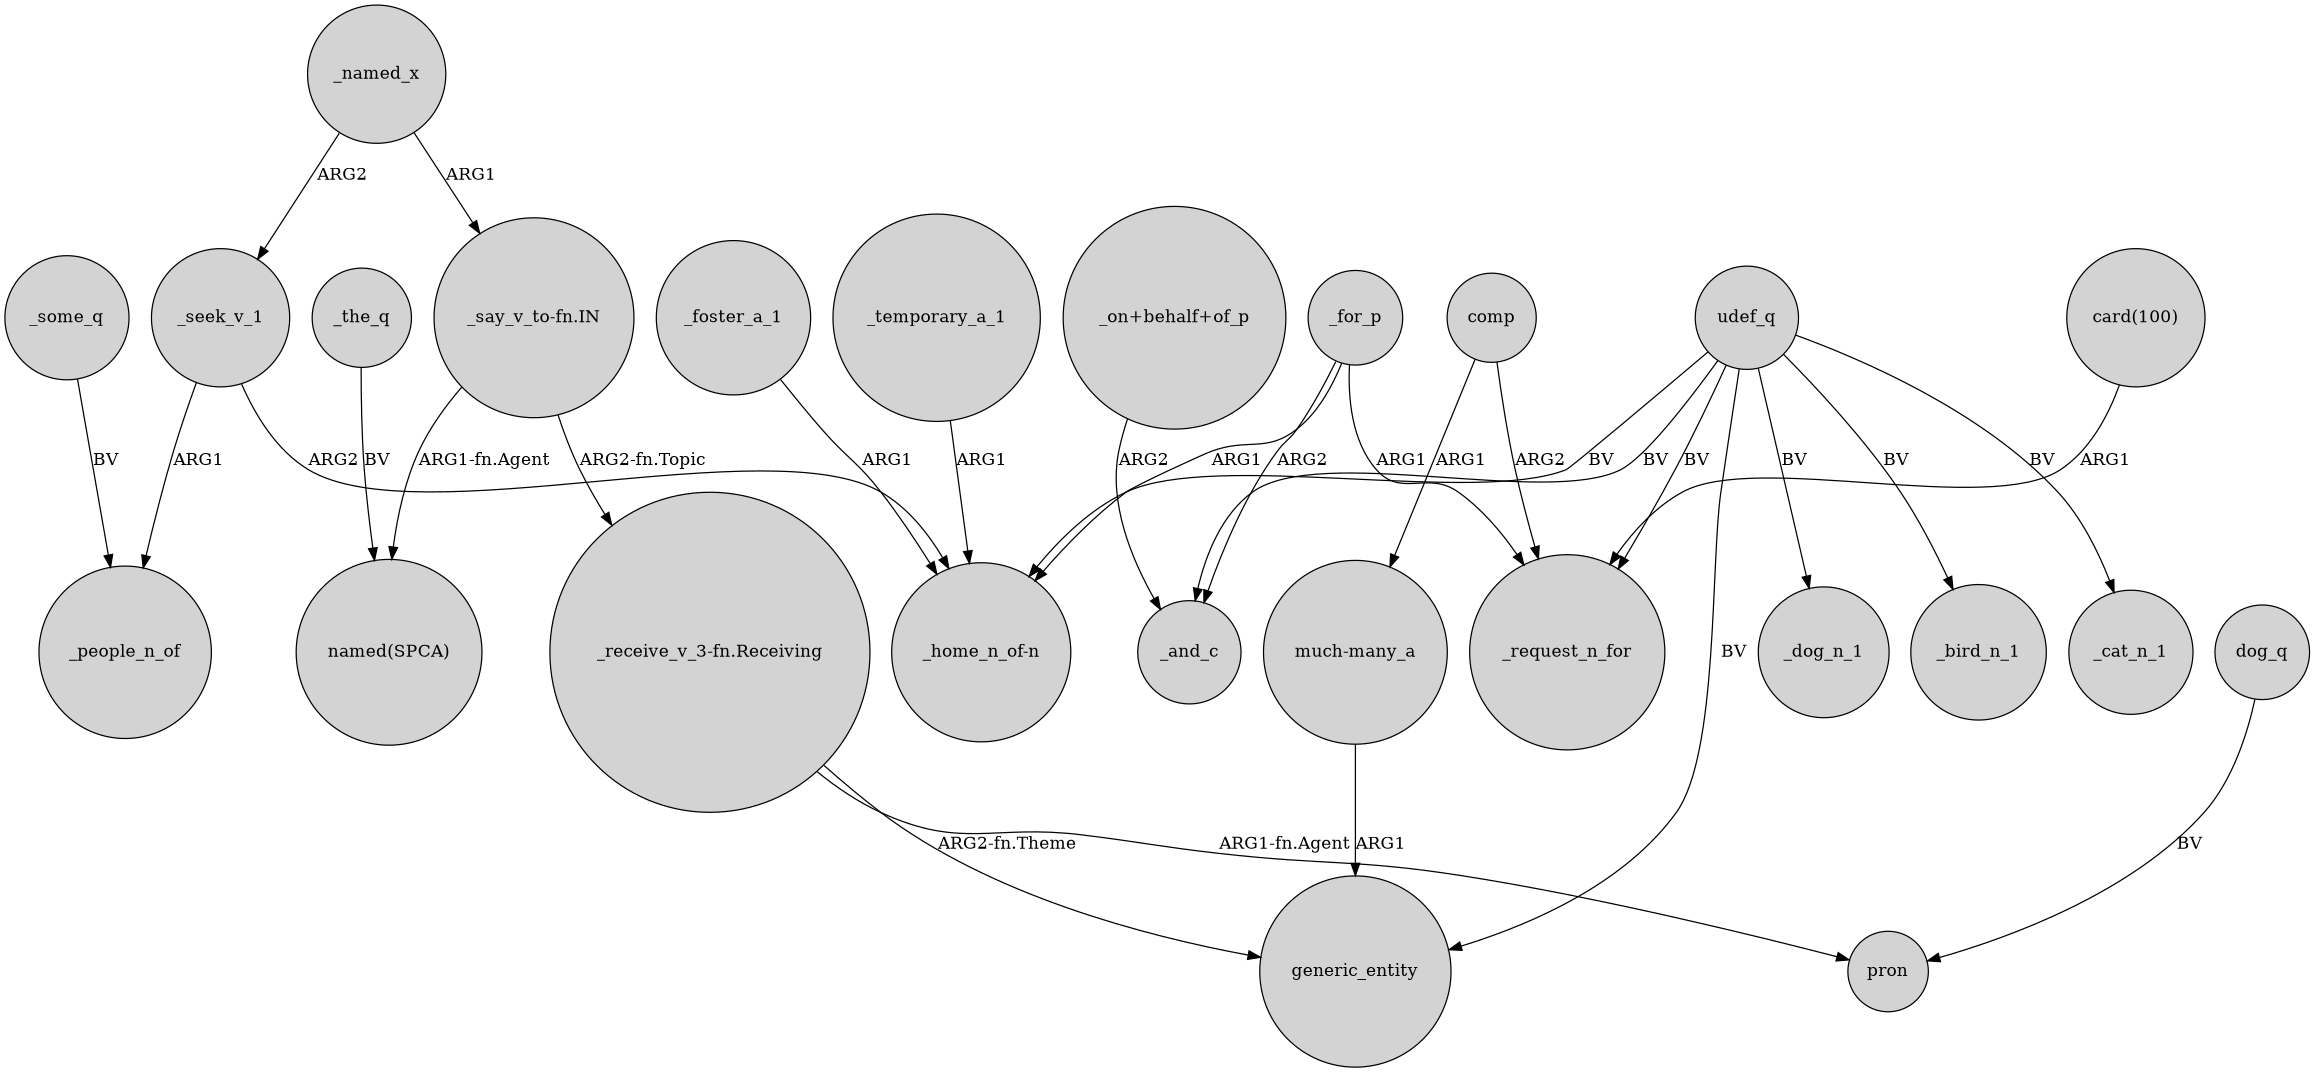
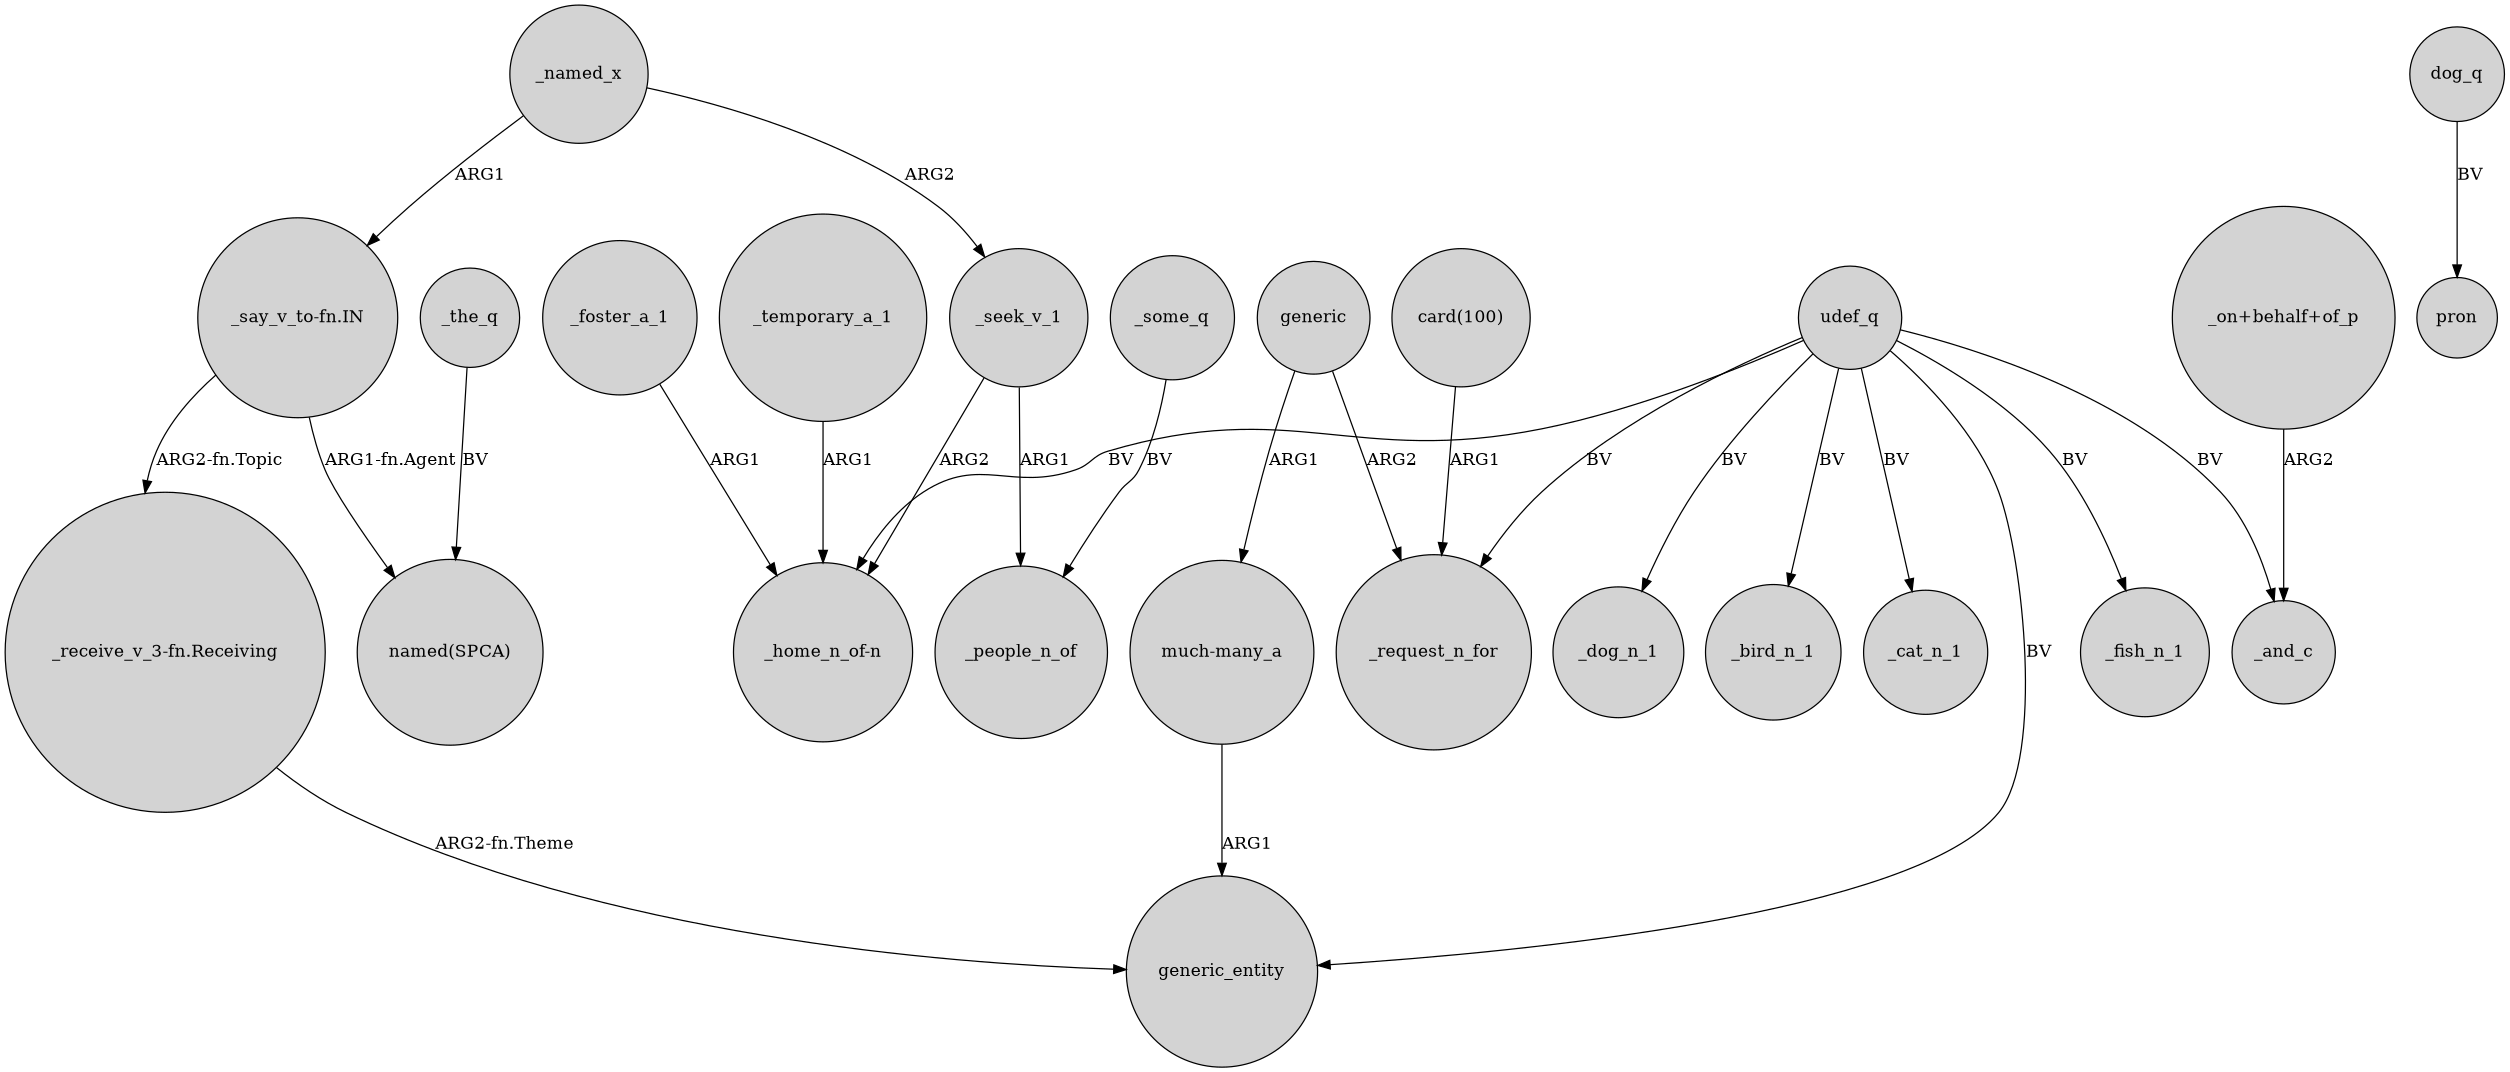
node "_for_p": removed
node "comp": label "comp" -> "generic"
node "_fish_n_1": added
edge "_receive_v_3-fn.Receiving" -> "pron": removed, label "ARG1-fn.Agent"
